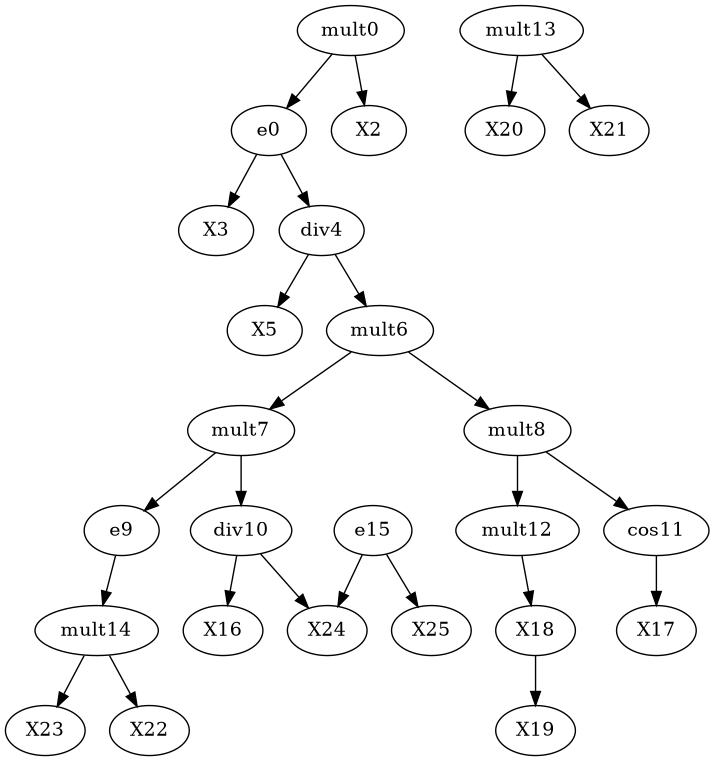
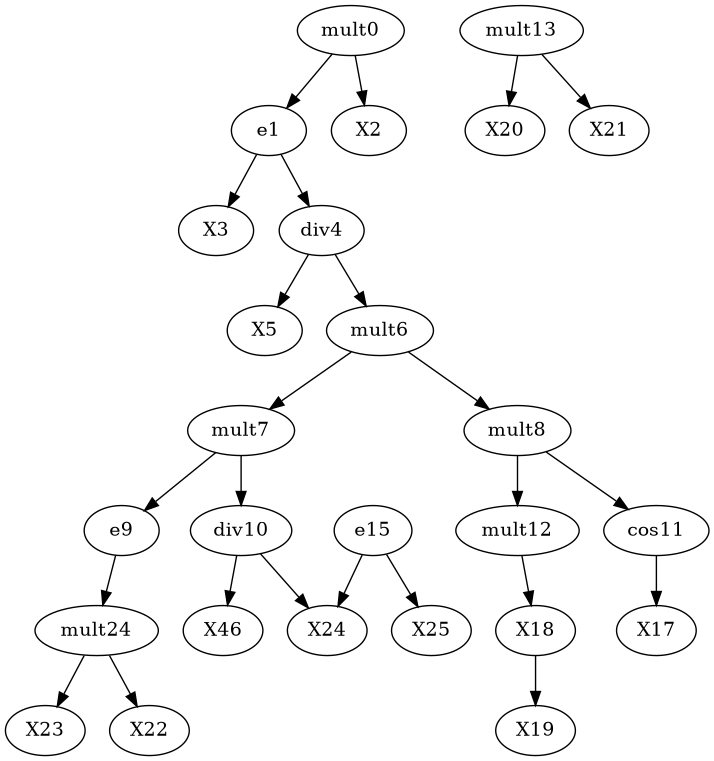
node "e0": label "e0" -> "e1"
node "mult14": label "mult14" -> "mult24"
node "X16": label "X16" -> "X46"
